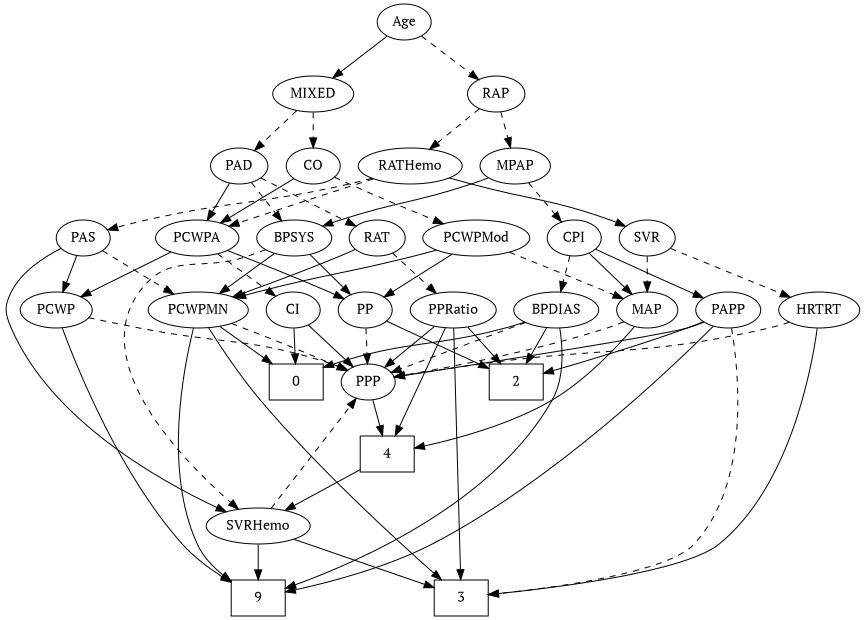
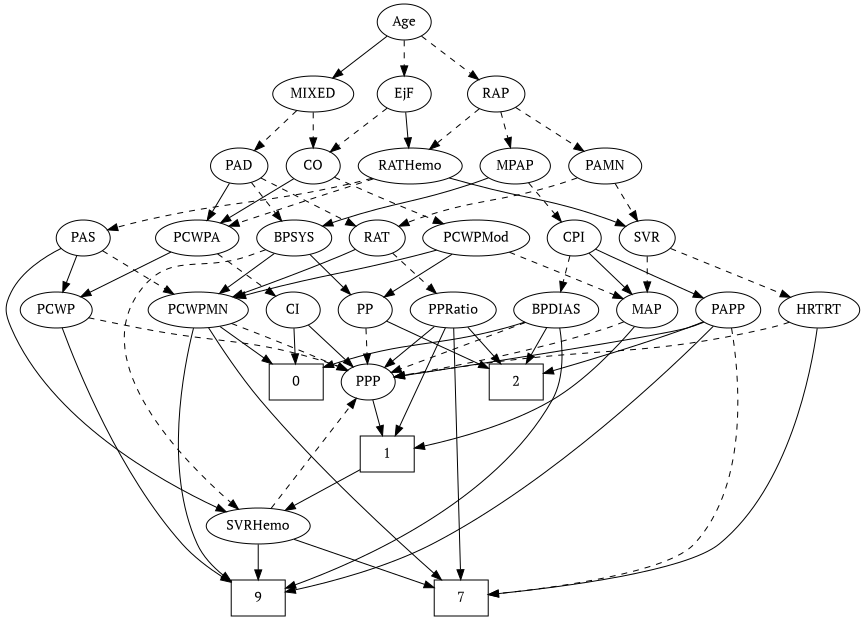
node "EjF": added
node "PAMN": added
edge "PCWPA" -> "PP": removed
node "4": label "4" -> "1"
node "3": label "3" -> "7"
